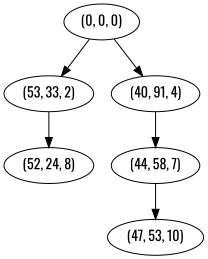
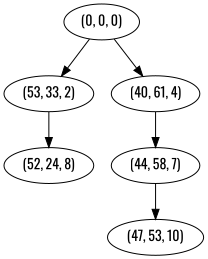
node "(40, 91, 4)": label "(40, 91, 4)" -> "(40, 61, 4)"
